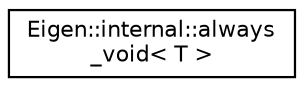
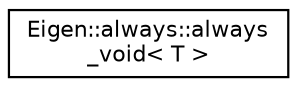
node "Eigen::internal::always _void< T >": label "Eigen::internal::always _void< T >" -> "Eigen::always::always _void< T >"
